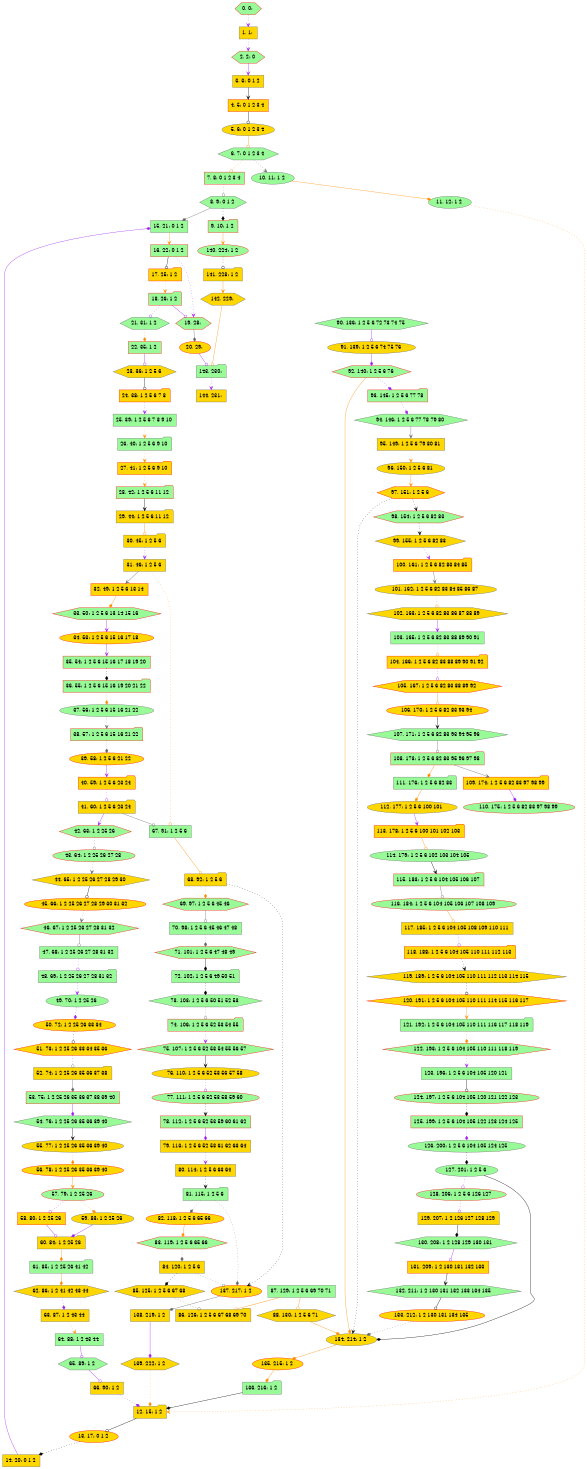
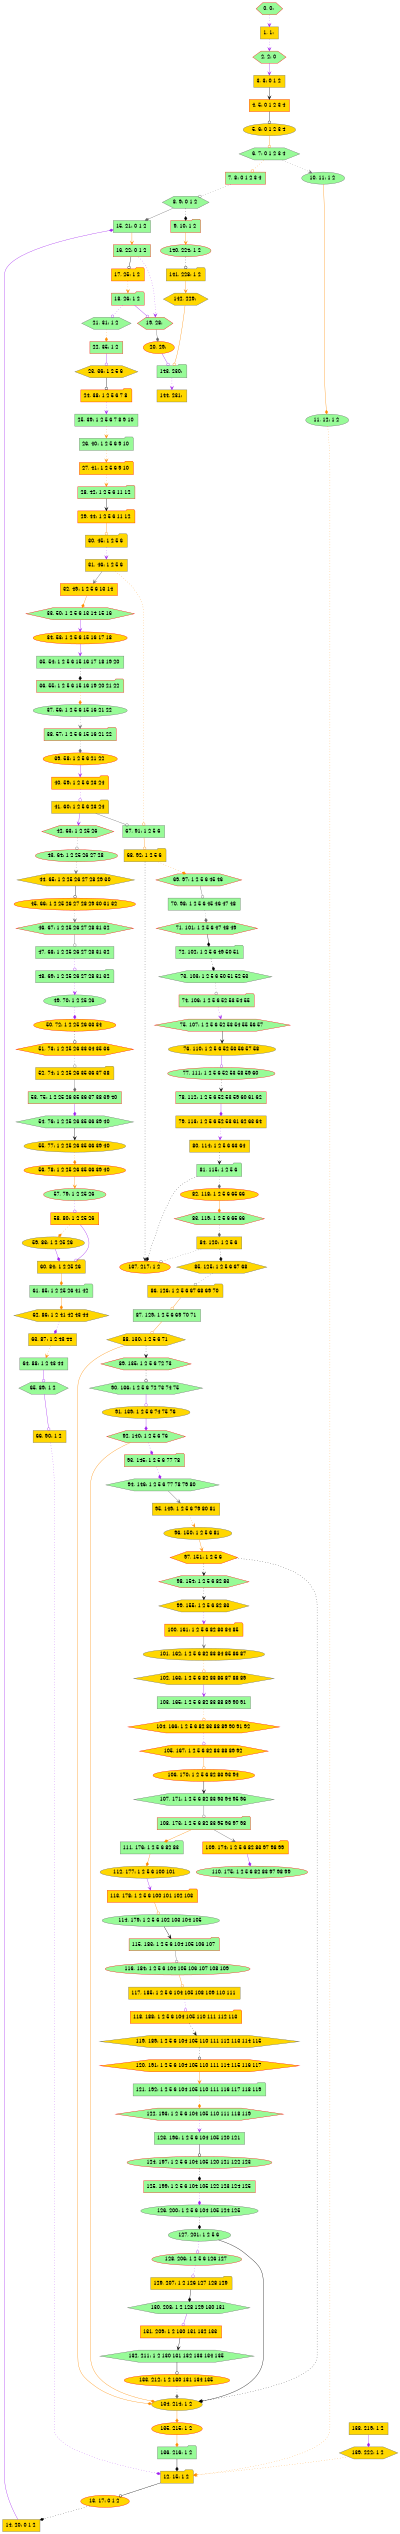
node "29, 44: 1 2 5 6 11 12": color gray40 -> red
node "35, 54: 1 2 5 6 15 16 17 18 19 20": color red -> gray40
node "104, 166: 1 2 5 6 82 83 88 89 90 91 92": shape folder -> hexagon
edge "76, 110: 1 2 5 6 52 53 56 57 58" -> "77, 111: 1 2 5 6 52 53 58 59 60": style dotted -> solid
edge "57, 79: 1 2 25 26" -> "59, 83: 1 2 25 26": now "58, 80: 1 2 25 26" -> "59, 83: 1 2 25 26"
edge "81, 115: 1 2 5 6" -> "137, 217: 1 2": color gray40 -> black
edge "137, 217: 1 2" -> "138, 219: 1 2": removed
edge "87, 129: 1 2 5 6 69 70 71" -> "86, 126: 1 2 5 6 67 68 69 70": reversed
node "89, 135: 1 2 5 6 72 73": added
